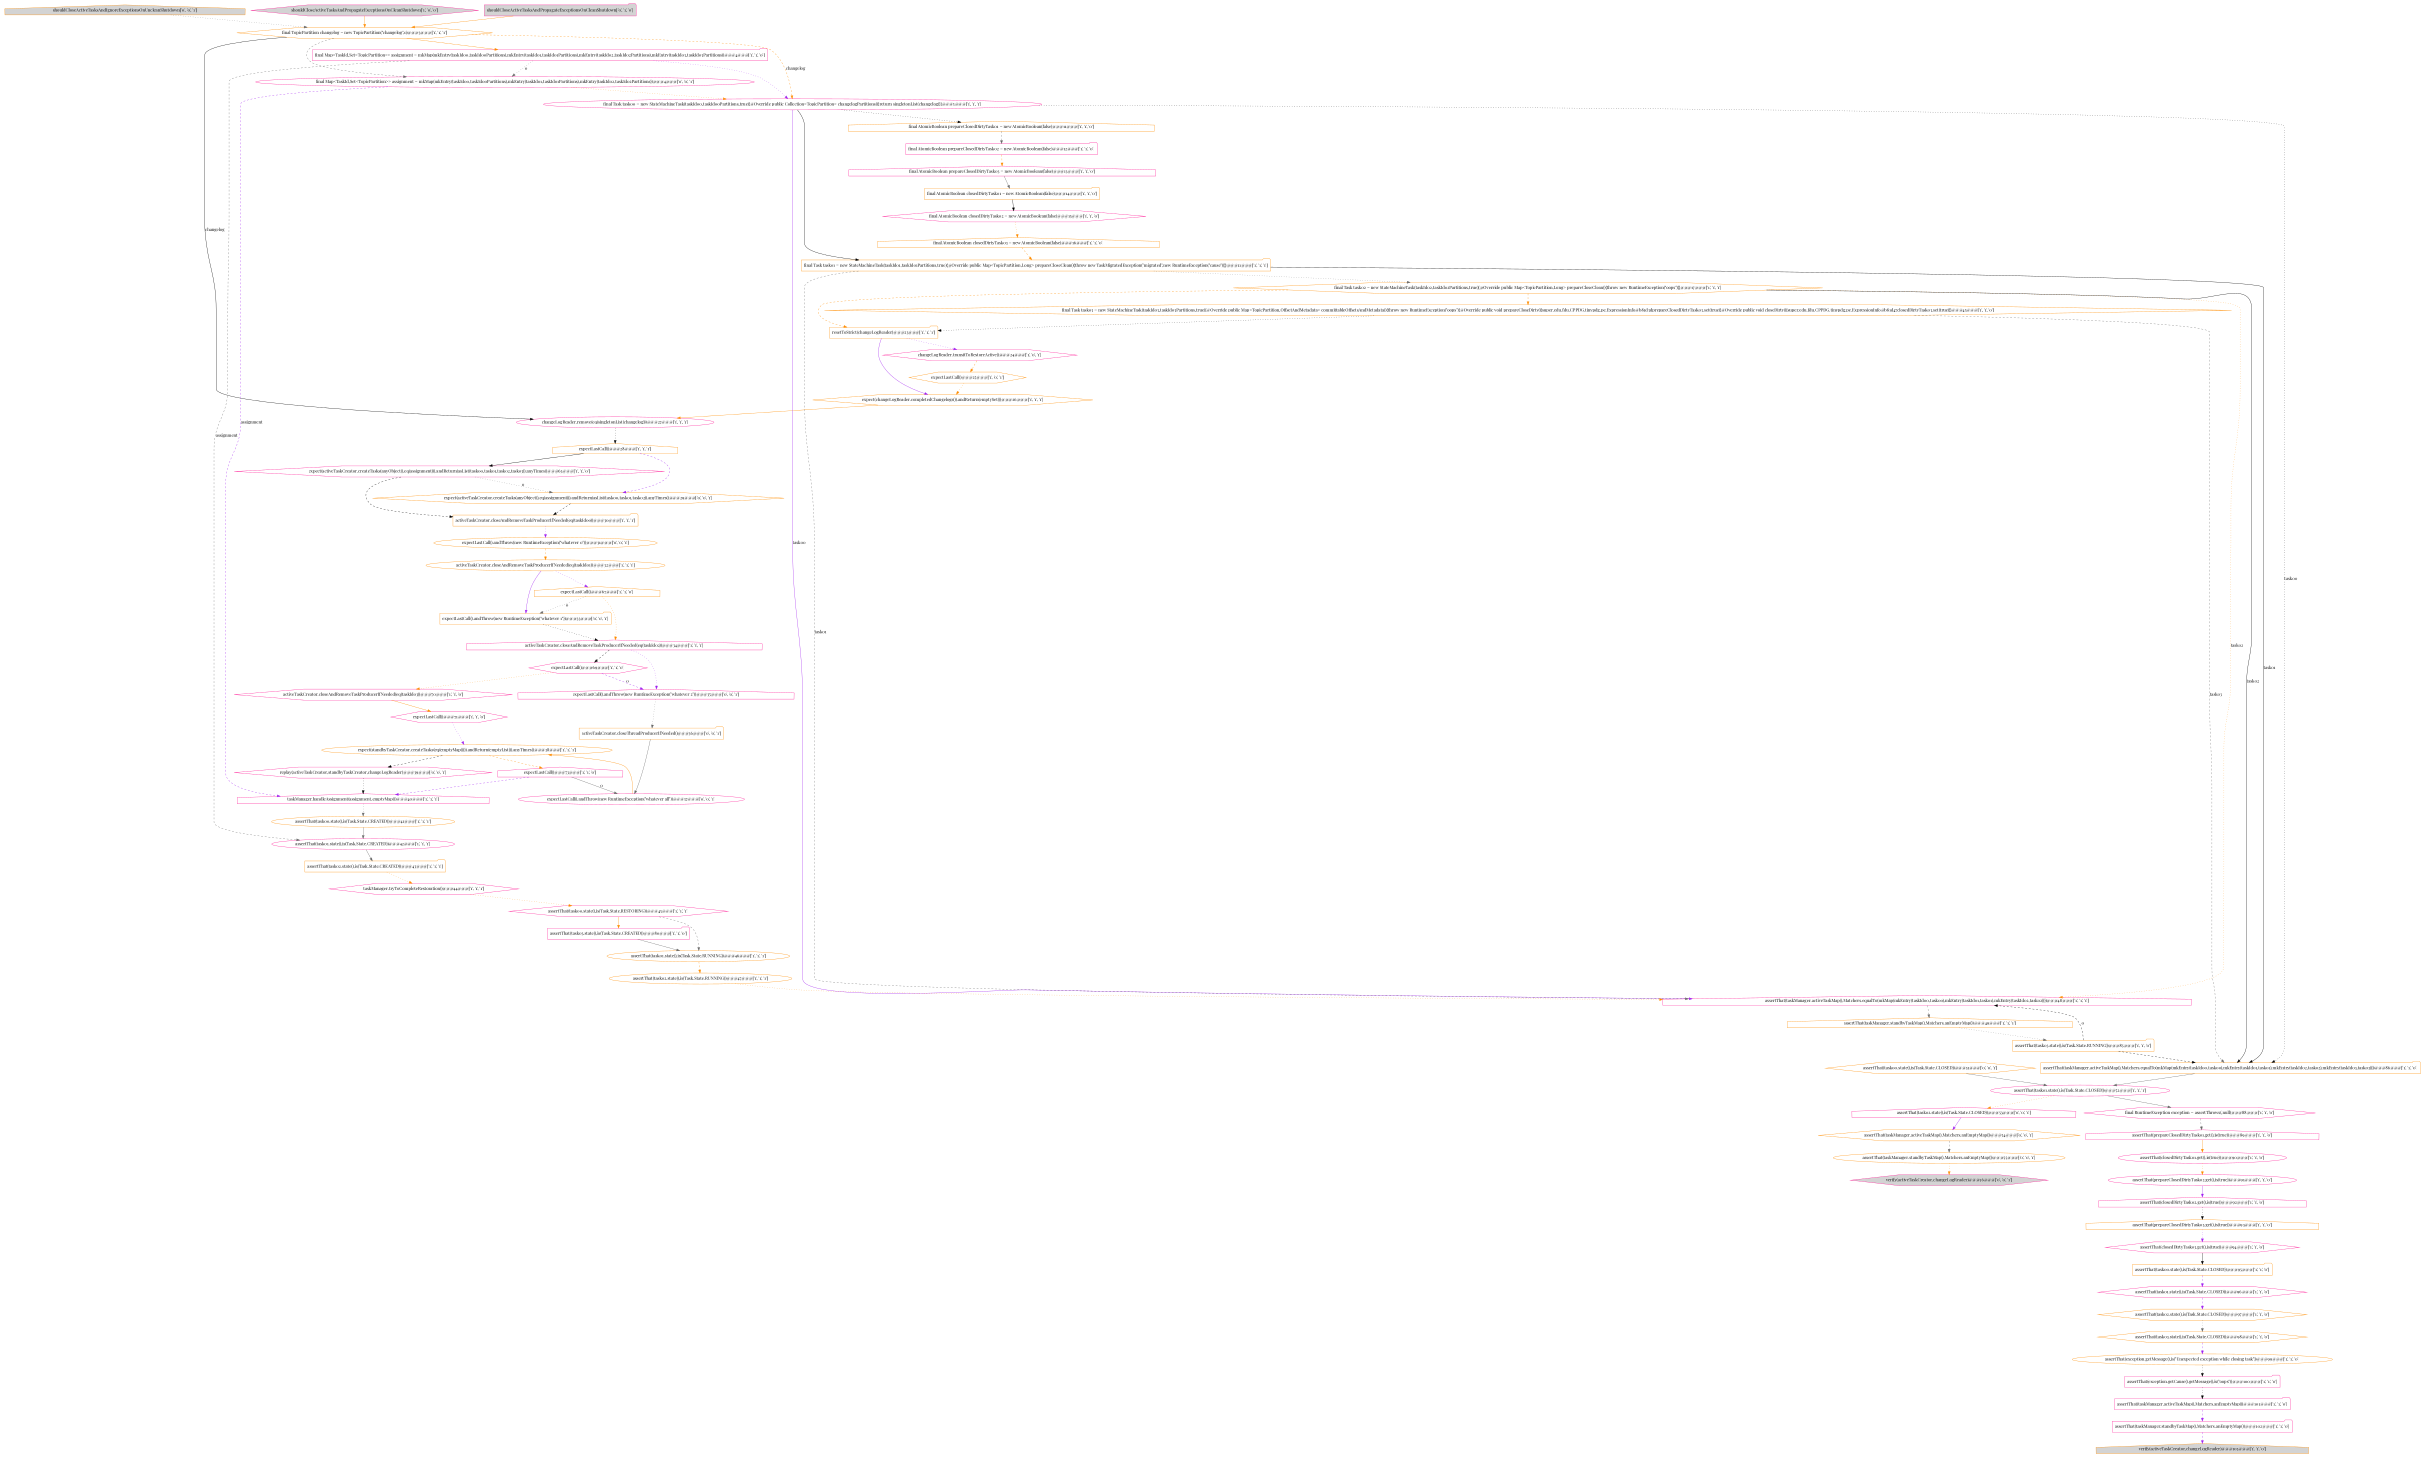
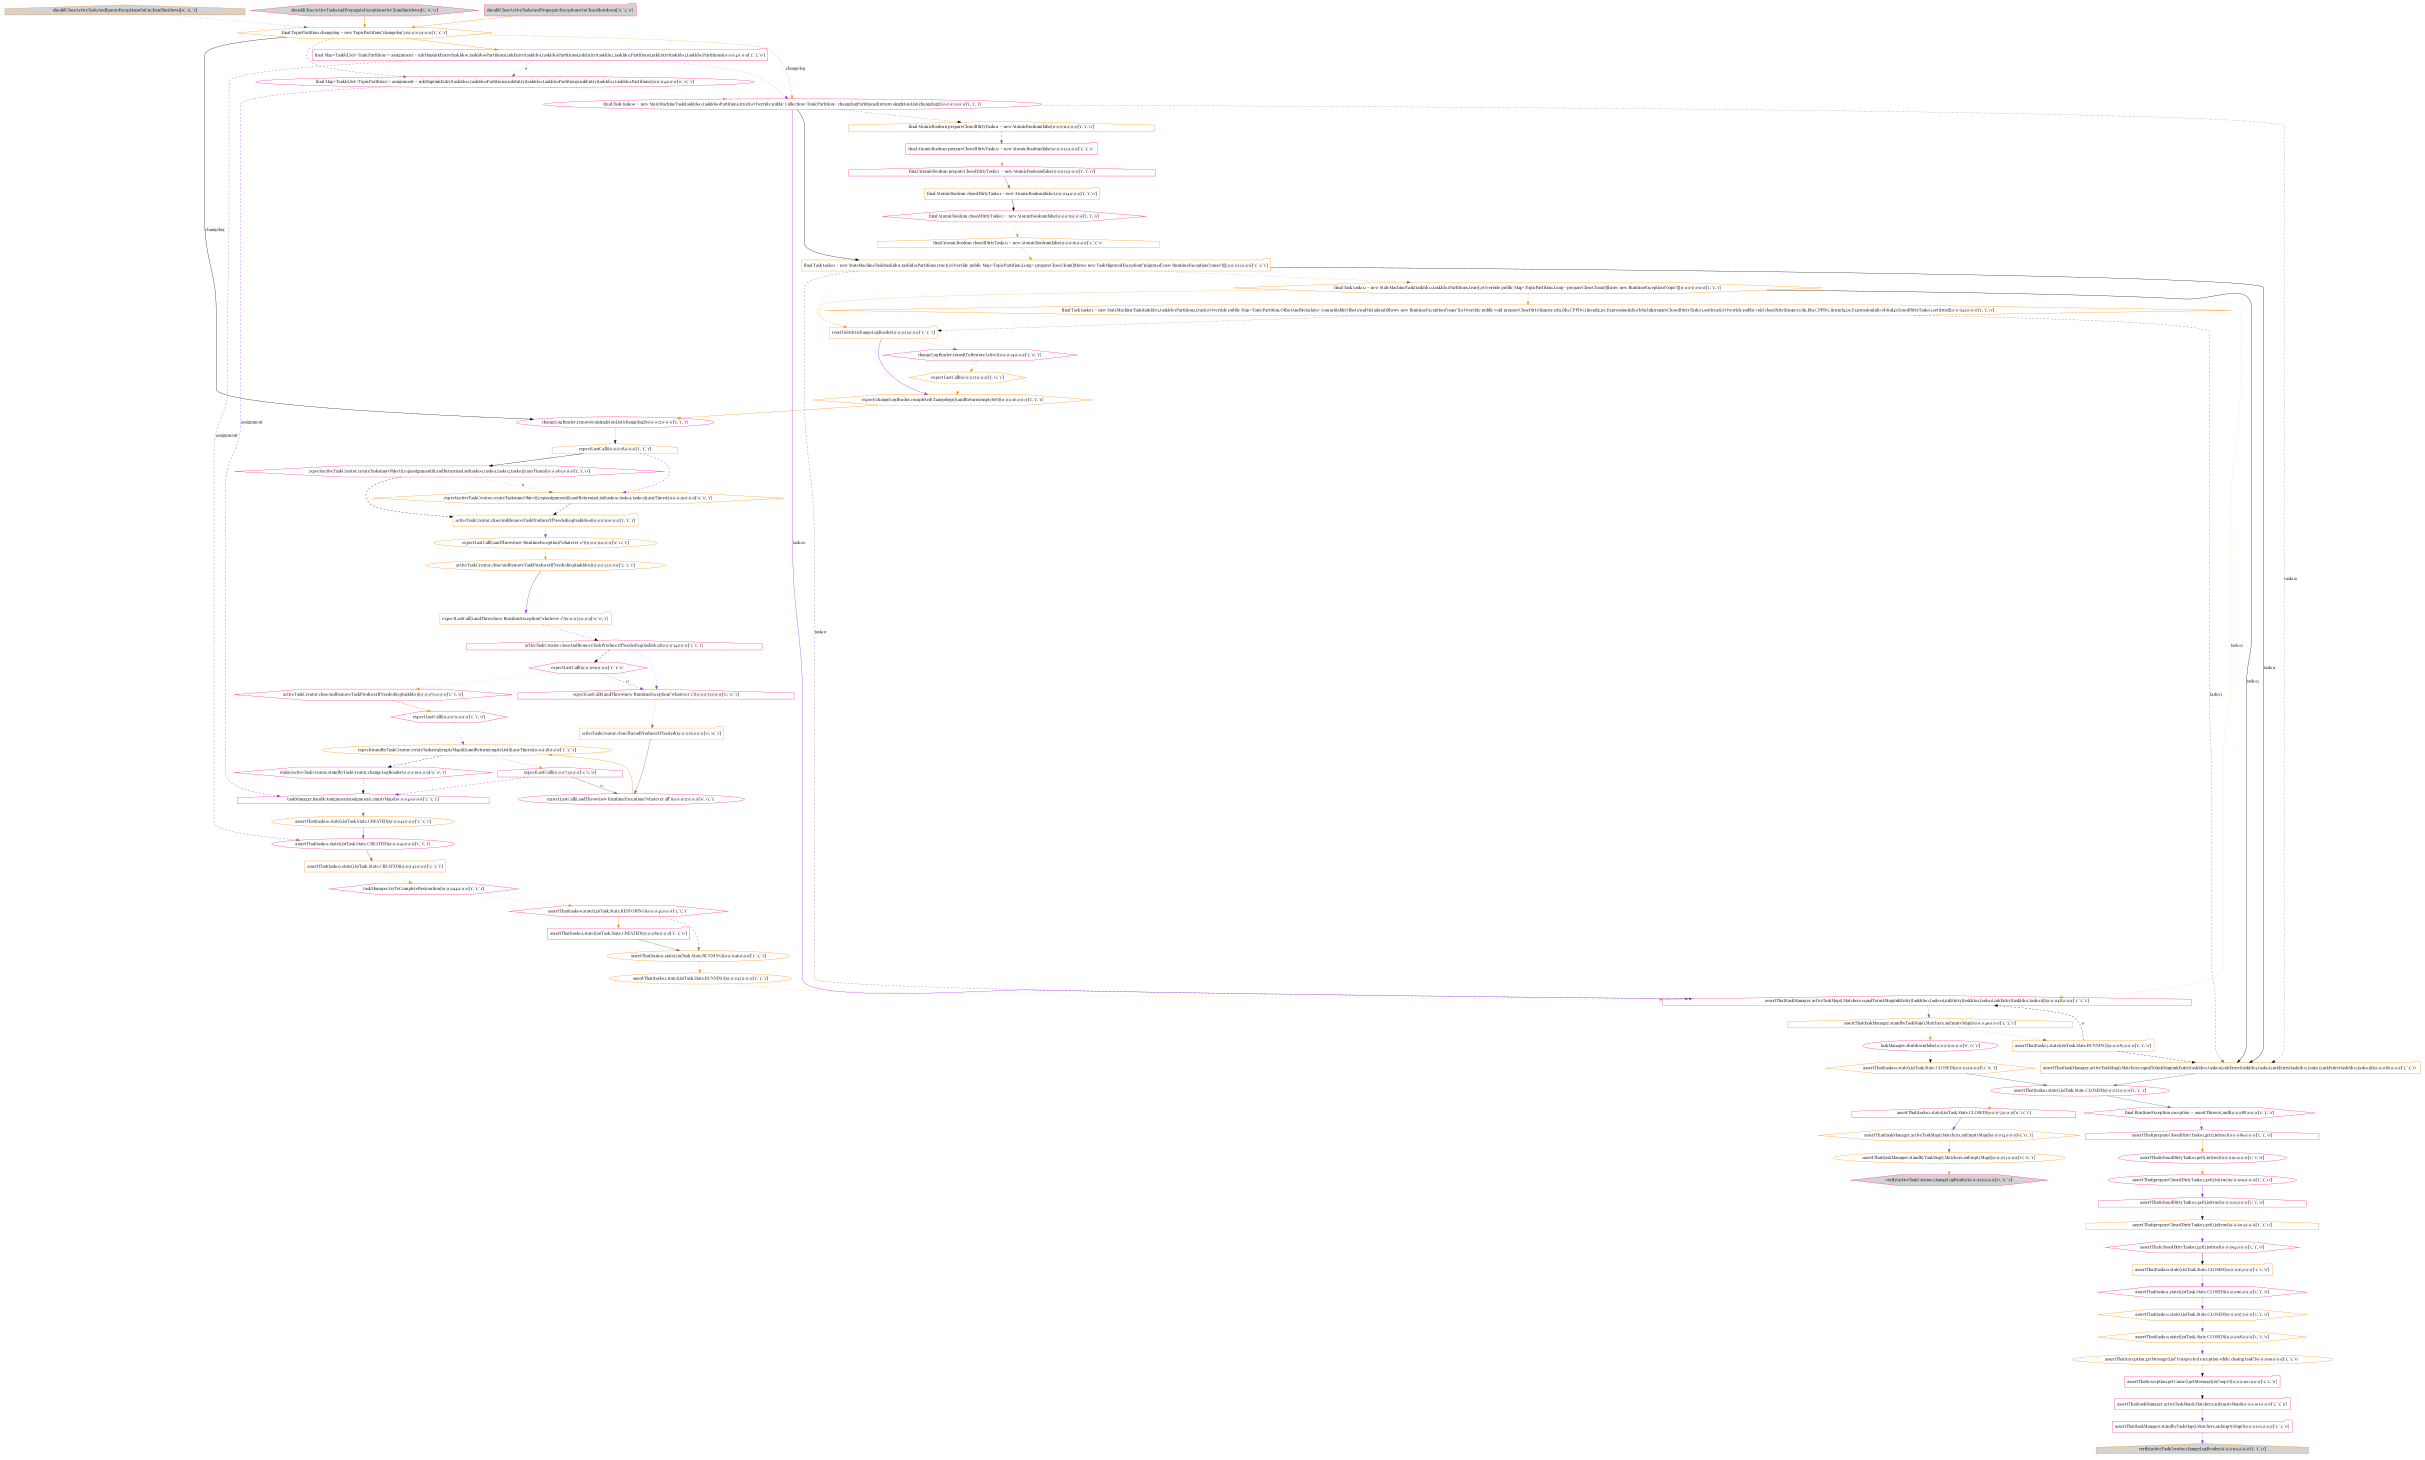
node "expectLastCall()@@@67@@@['1', '1', '0']": removed
node "taskManager.shutdown(false)@@@50@@@['0', '0', '1']": added
